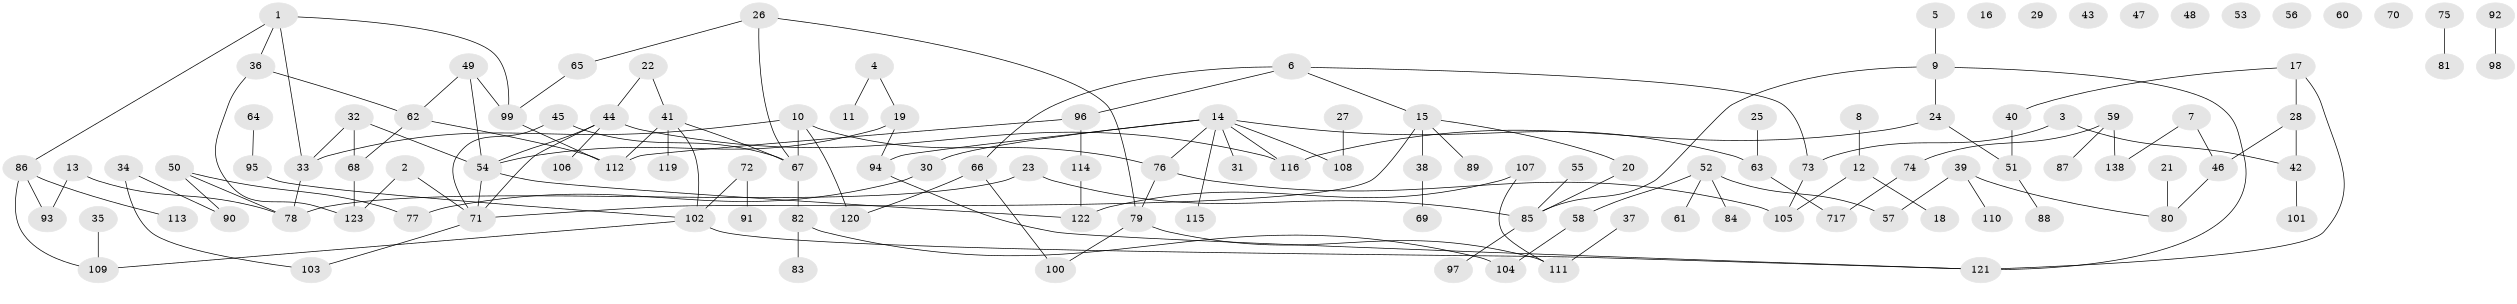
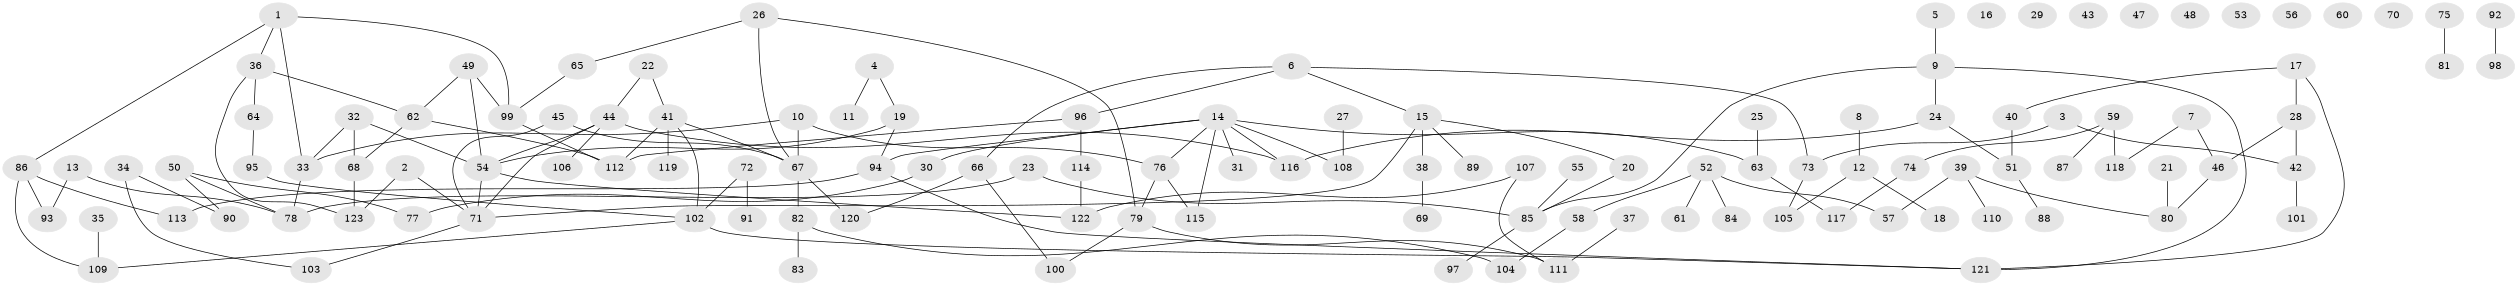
edge "36" -- "64": added
edge "10" -- "120": now "67" -- "120"
node "138": label "138" -> "118"
edge "76" -- "105": now "76" -- "115"
edge "94" -- "113": added
node "717": label "717" -> "117"
